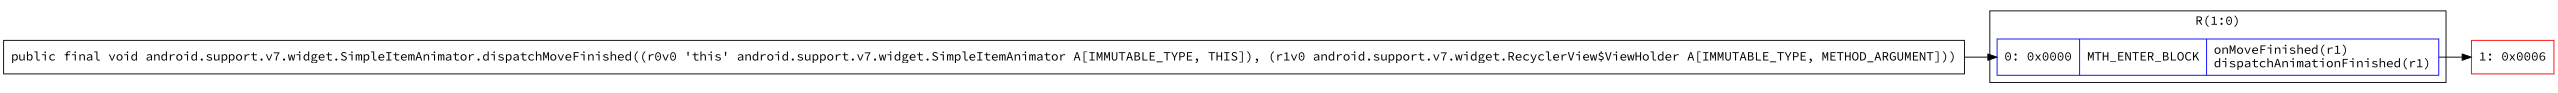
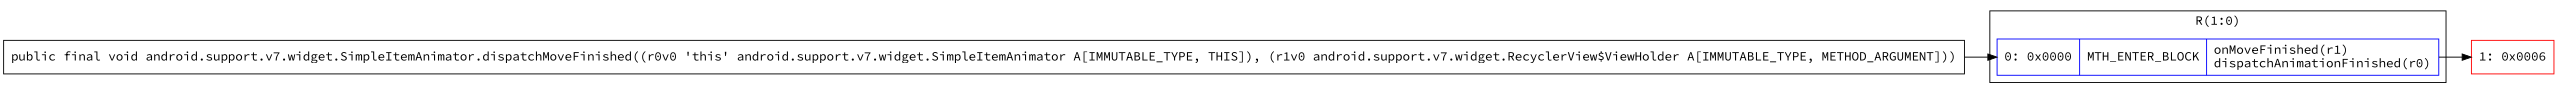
node "0: 0x0000": text "dispatchAnimationFinished(r1)" -> "dispatchAnimationFinished(r0)"
